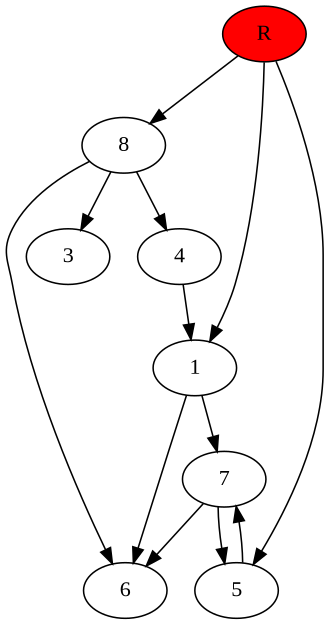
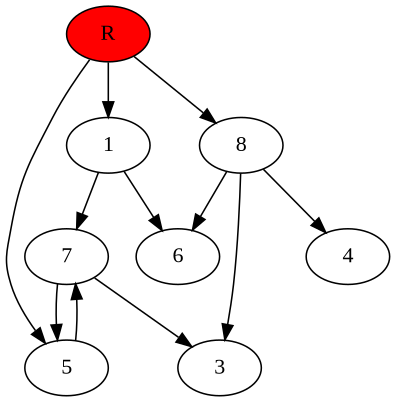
edge "4" -> "1": removed
edge "7" -> "6": now "7" -> "3"
